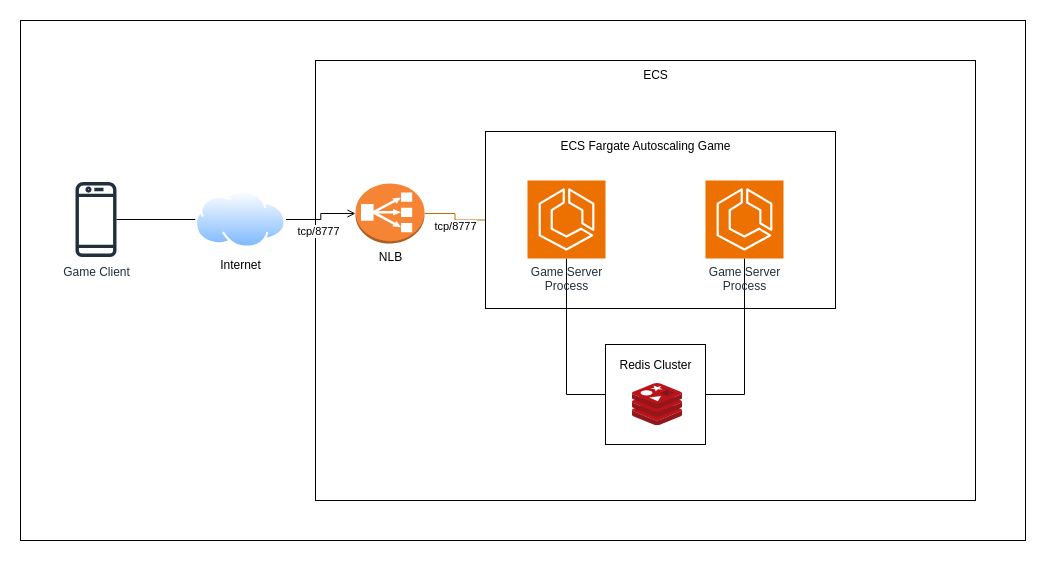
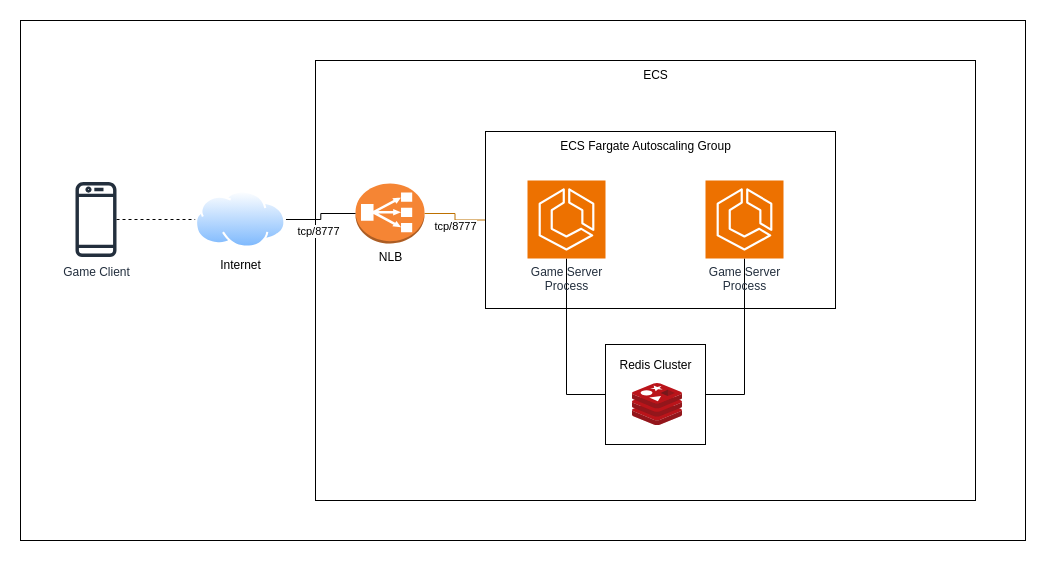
node "ECS Fargate Autoscaling Game": label "ECS Fargate Autoscaling Game" -> "ECS Fargate Autoscaling Group"
edge "Internet" -> "NLB": arrowhead open -> none
edge "Game Client" -- "Internet": style solid -> dashed
